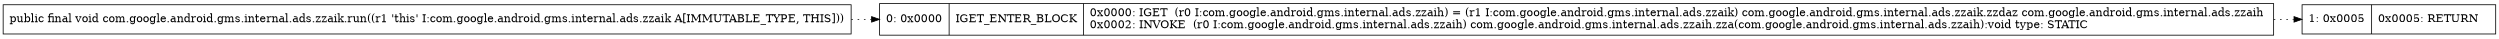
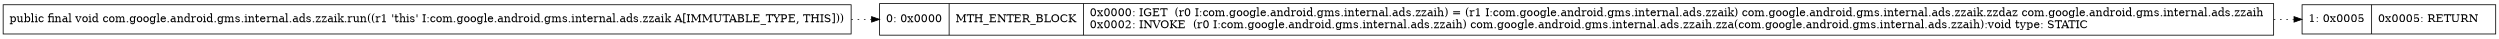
node "0: 0x0000": text "IGET_ENTER_BLOCK" -> "MTH_ENTER_BLOCK"
